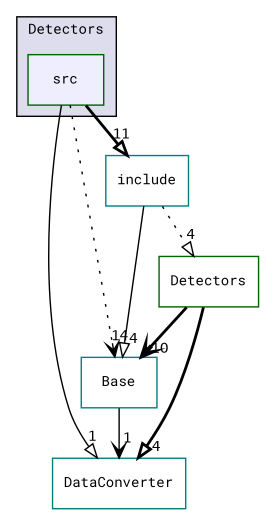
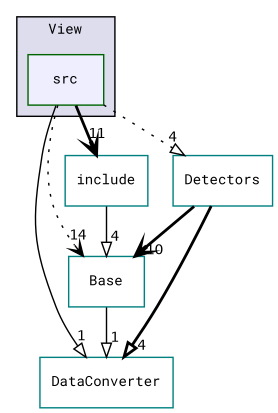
cluster "Detectors": label "Detectors" -> "View"
edge "src" -> "include": arrowhead onormal -> vee
edge "include" -> "Detectors": now "src" -> "Detectors"
node "Detectors": color darkgreen -> teal
edge "Base" -> "DataConverter": arrowhead vee -> onormal
